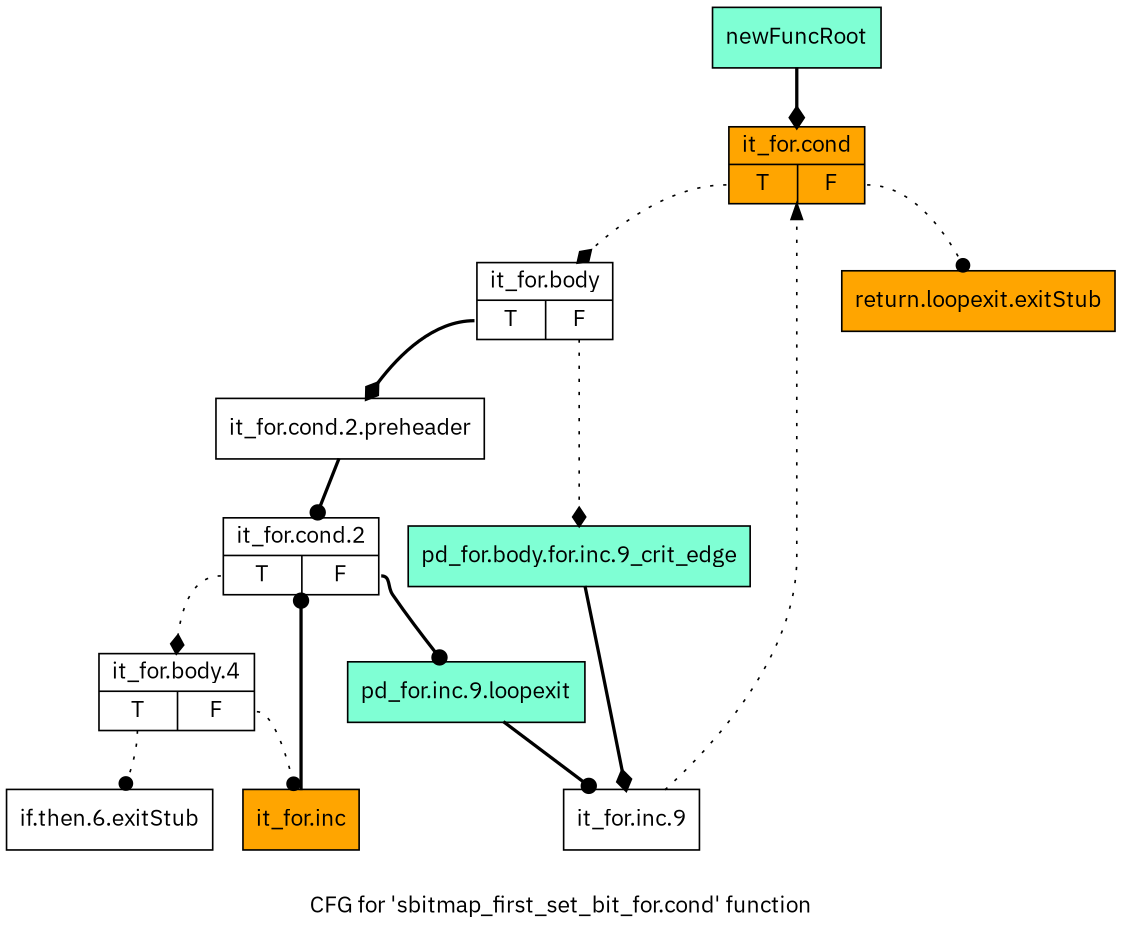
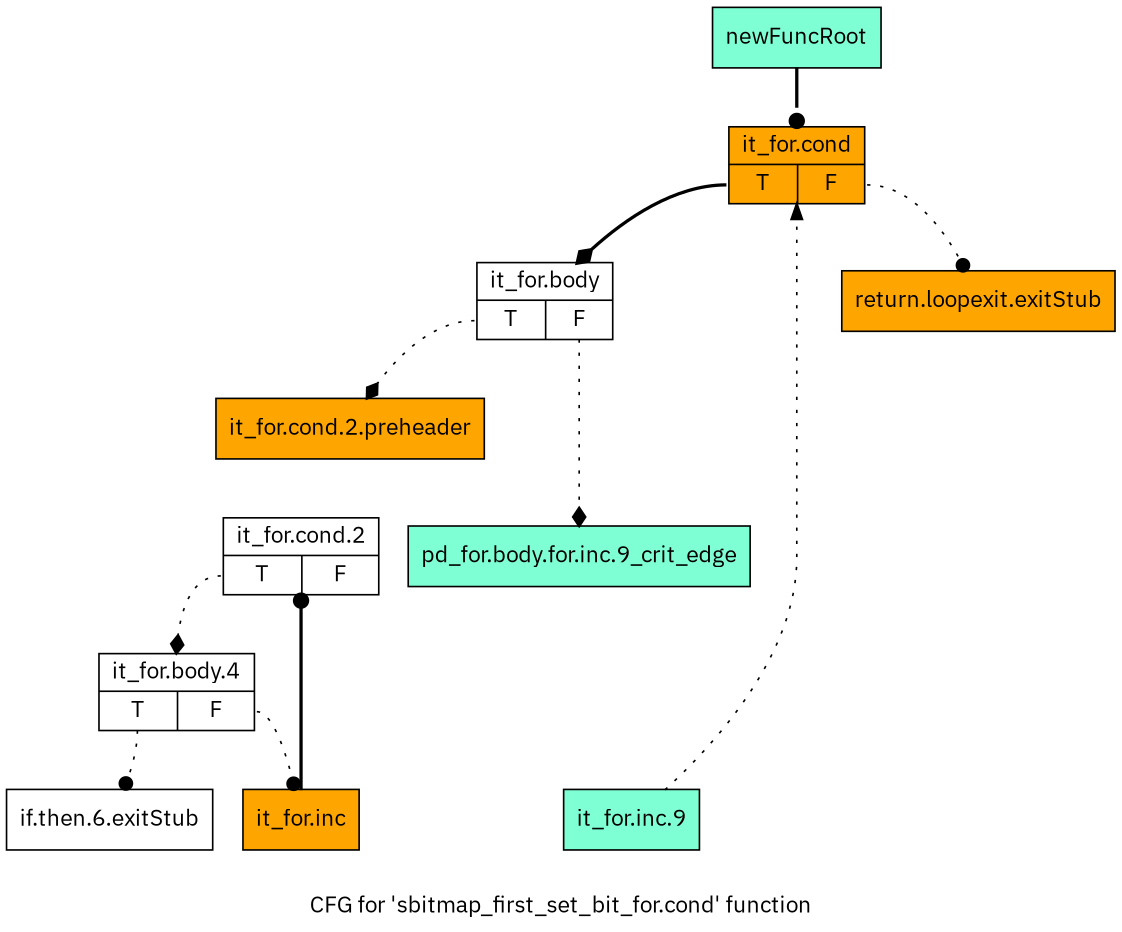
edge "newFuncRoot" -> "it_for.cond": arrowhead diamond -> dot
edge "it_for.cond" -> "it_for.body": style dotted -> bold
edge "it_for.body" -> "it_for.cond.2.preheader": style bold -> dotted
node "it_for.cond.2.preheader": fillcolor white -> orange
edge "it_for.cond.2.preheader" -> "it_for.cond.2": removed
edge "pd_for.body.for.inc.9_crit_edge" -> "it_for.inc.9": removed
node "pd_for.inc.9.loopexit": removed
node "it_for.inc.9": fillcolor white -> aquamarine
